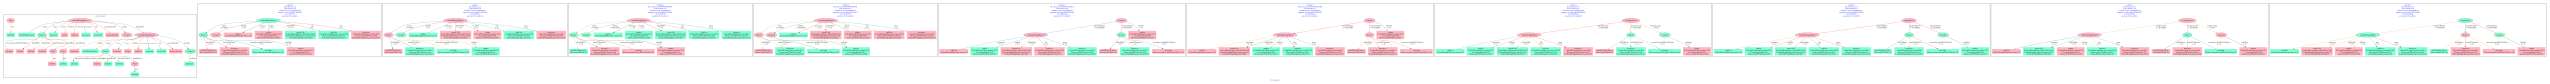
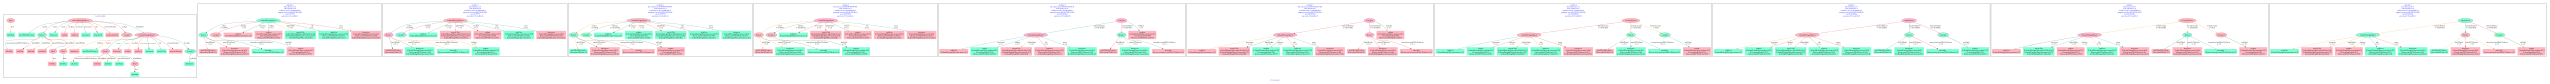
node "Person2": fillcolor aquamarine -> lightpink
